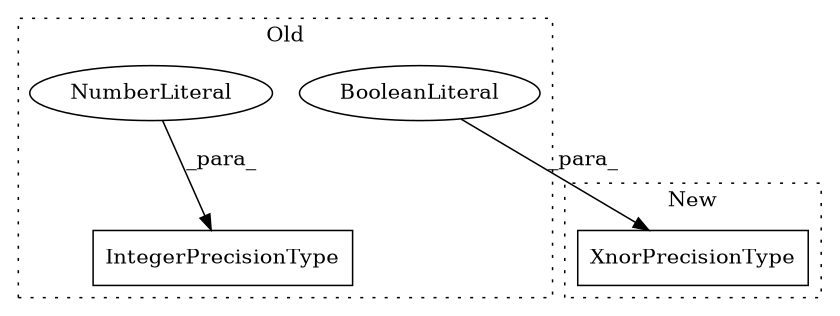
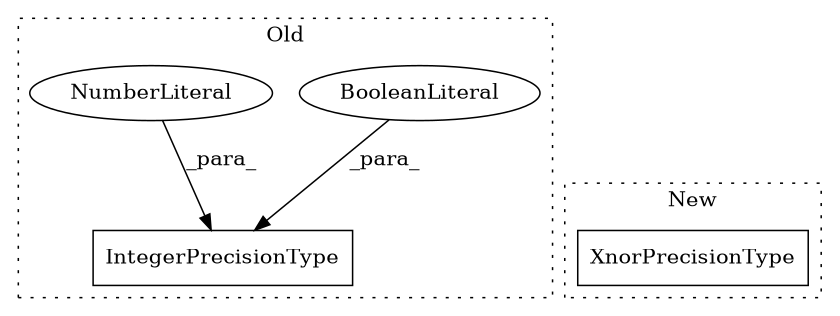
edge "BooleanLiteral" -> "XnorPrecisionType": now "BooleanLiteral" -> "IntegerPrecisionType"
